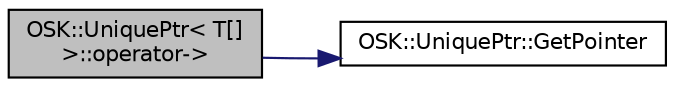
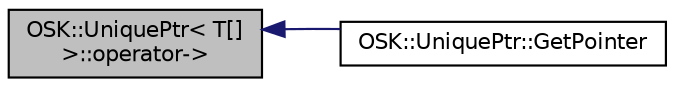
edge "OSK::UniquePtr< T[] >::operator->" -> "OSK::UniquePtr::GetPointer": reversed
